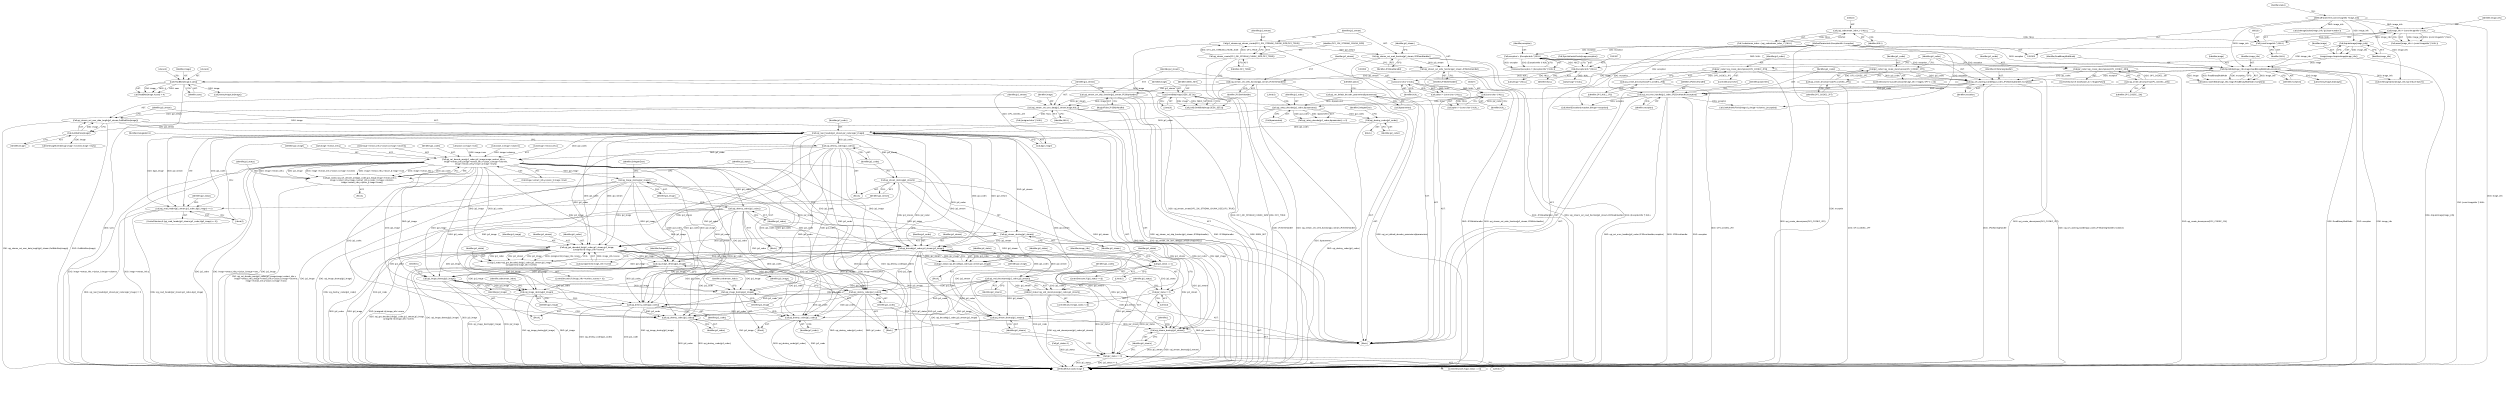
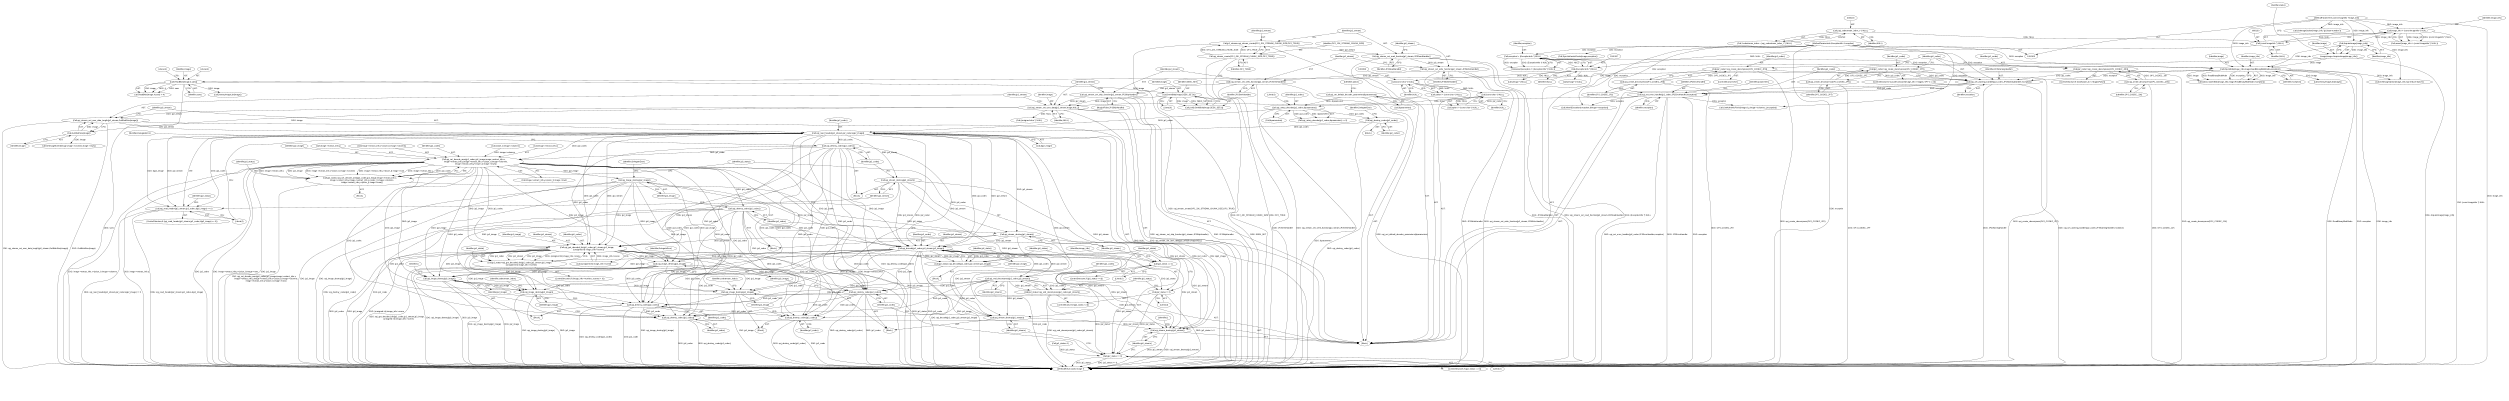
edge "(Identifier,status)" -> "(MethodParameterIn,const ImageInfo *image_info)": now "(Identifier,status)" -> "(Image,image=AcquireImage(image_info))"
node "(Identifier,ReadBinaryBlobMode)": removed
node "1000276": removed
edge "(Call,opj_create_decompress(OPJ_CODEC_J2K))" -> "(Call,&jp2_image)": now "(Call,opj_create_decompress(OPJ_CODEC_J2K))" -> "(MethodReturn,static Image *)"
node "(Identifier,OPJ_NULL_JP2)": label "(Identifier,OPJ_NULL_JP2)" -> "(Identifier,OPJ_CODEC_JP2)"
node "(Call,(ssize_t) image->rows)": removed
